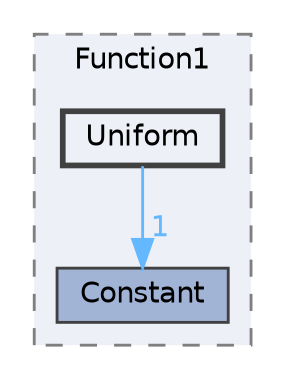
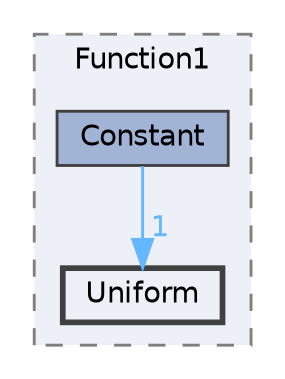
edge "Uniform" -> "Constant": reversed
